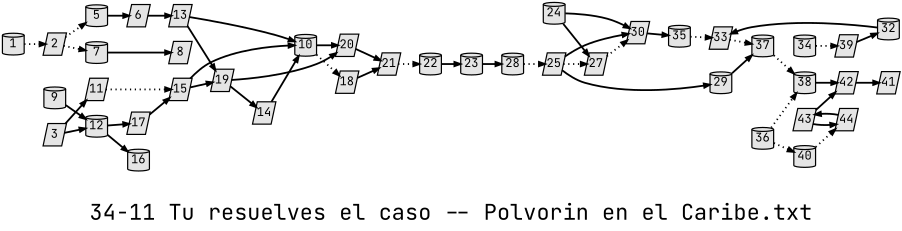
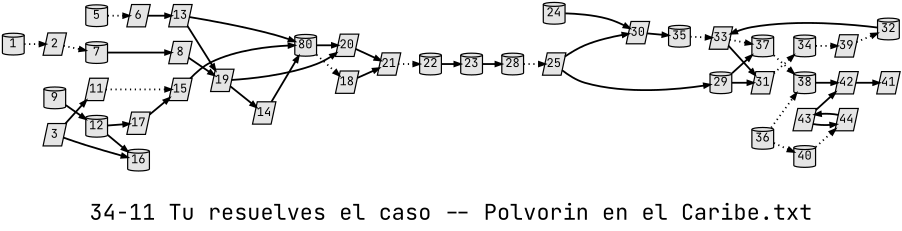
edge "5" -> "6": style bold -> dotted
edge "2" -> "5": removed
edge "39" -> "32": style solid -> dotted
node "10": label "10" -> "80"
node "27": removed
node "31": added
edge "15" -> "19": now "8" -> "19"
edge "3" -> "12": now "3" -> "16"
